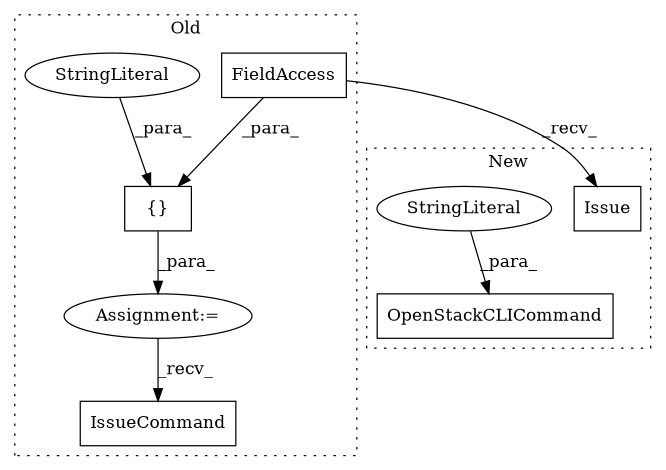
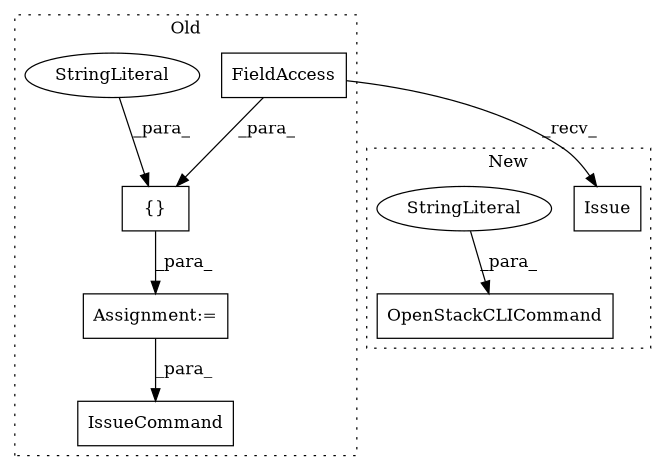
node "Assignment:=": shape ellipse -> box
edge "Assignment:=" -> "IssueCommand": label "_recv_" -> "_para_"
